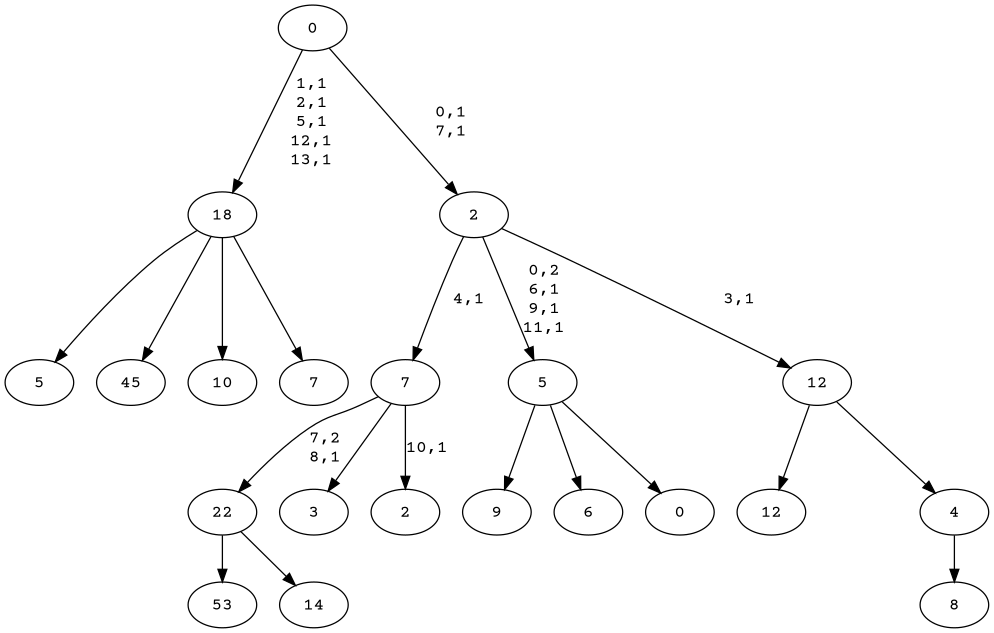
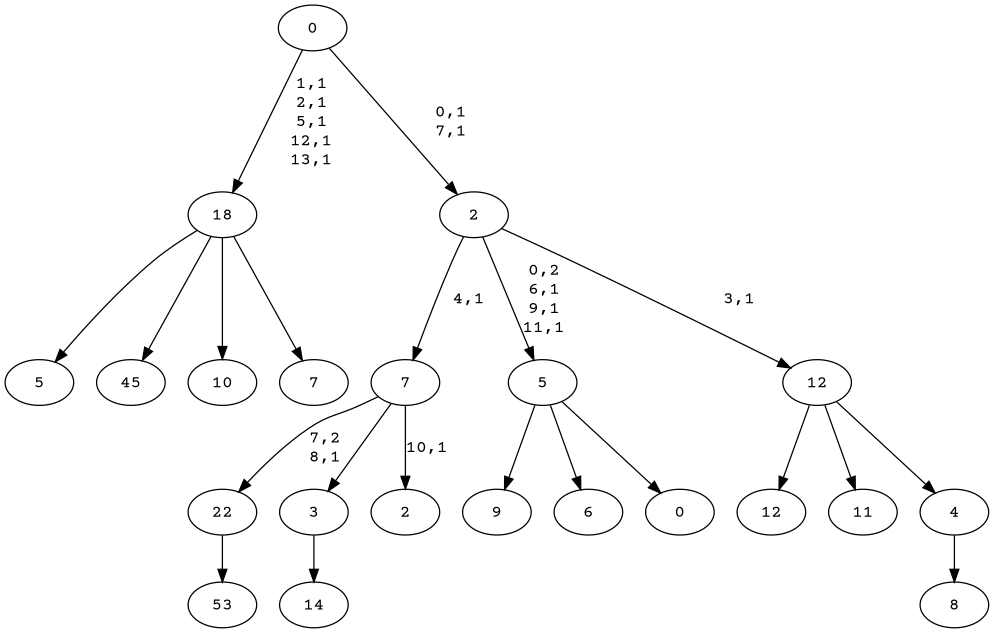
node "11": added
edge "22" -> "14": now "3" -> "14"
